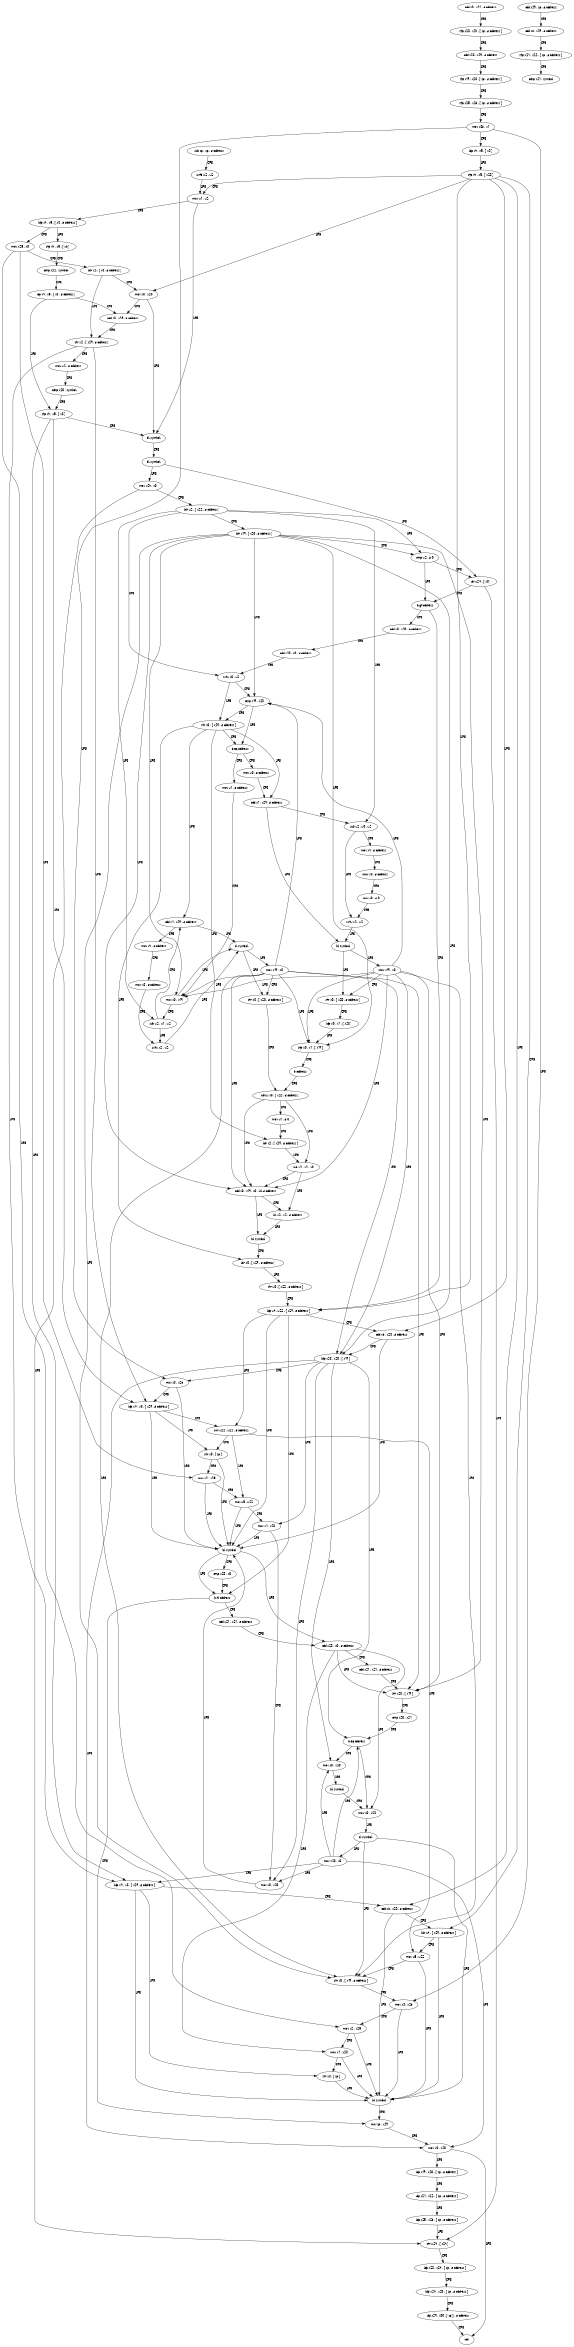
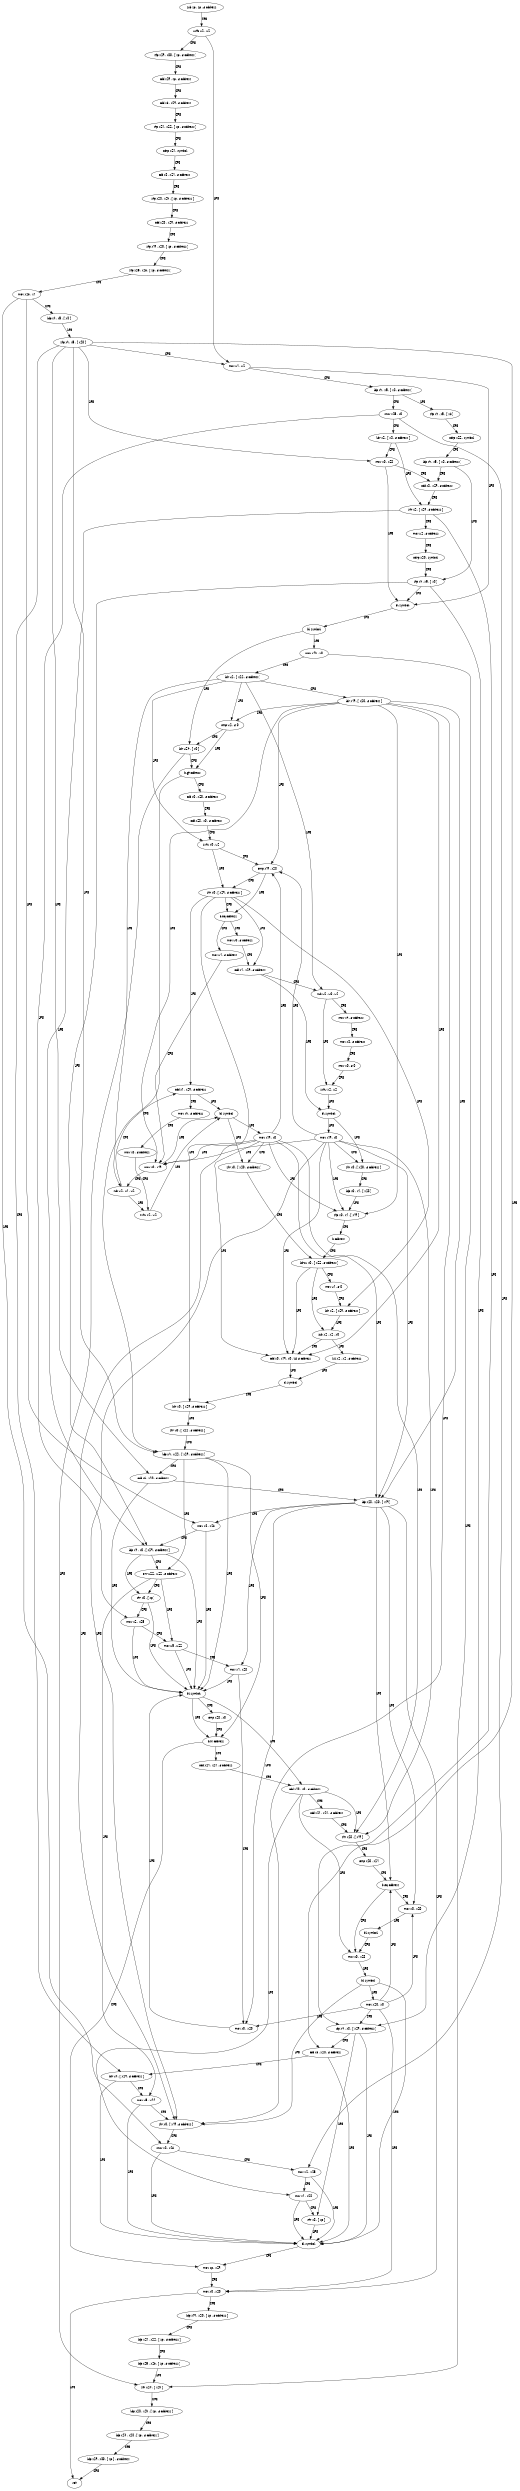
node "stp x29 , x30 , [ sp , # address ]": added
node "mov x36 , x1": label "mov x36 , x1" -> "mov x26 , x1"
edge "adrp x21 , symbol" -> "add x3 , x21 , # address": added, label "CFG"
edge "ldr w2 , [ x22 , # address ]" -> "sxtw x0 , w2": label "CFG" -> "DFG"
edge "ldr x19 , [ x20 , # address ]" -> "str x28 , [ x19 ]": removed, label "DFG"
edge "add x0 , x19 , x0 , lsl # address" -> "lsl x2 , x2 , # address": removed, label "CFG"
edge "ldp x21 , x22 , [ sp , # address ]" -> "ldp x25 , x26 , [ sp , # address ]": label "DFG" -> "CFG"
